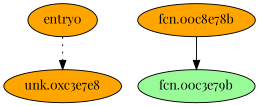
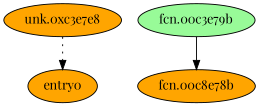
edge "entry0" -> "unk.0xc3e7e8": reversed
edge "fcn.00c8e78b" -> "fcn.00c3e79b": reversed
